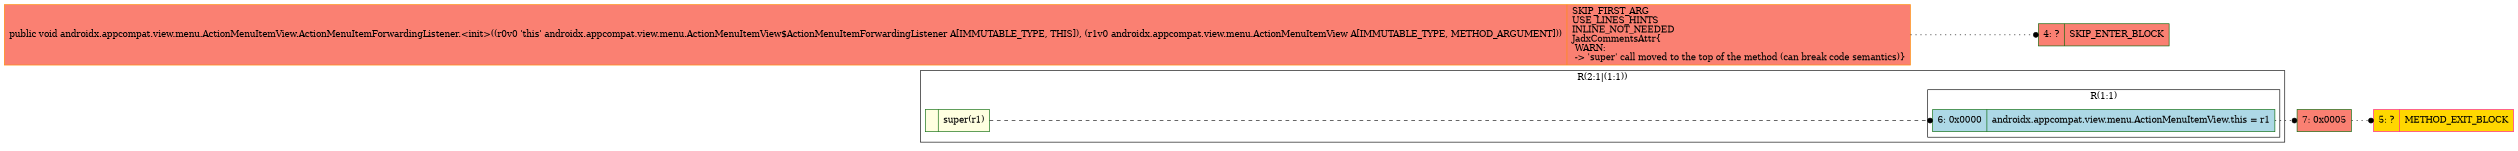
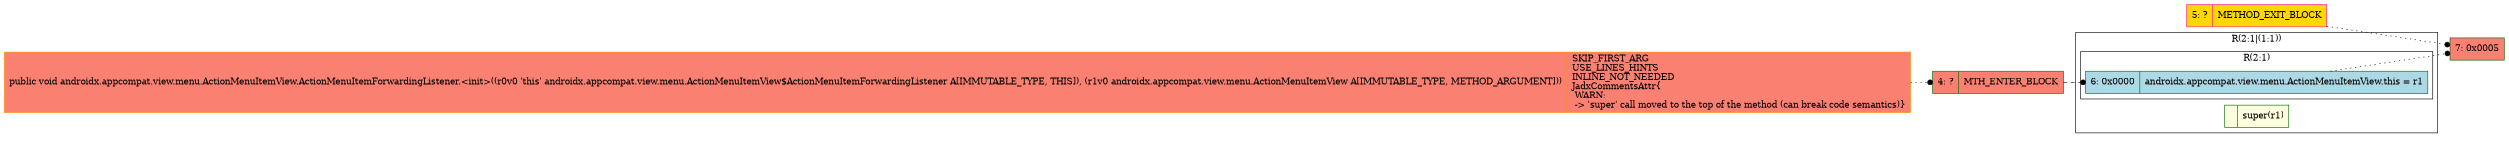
node "4: ?": text "SKIP_ENTER_BLOCK" -> "MTH_ENTER_BLOCK"
cluster "R(1:1)": label "R(1:1)" -> "R(2:1)"
edge "super(r1)" -> "6: 0x0000": now "4: ?" -> "6: 0x0000"
edge "7: 0x0005" -> "5: ?": reversed
